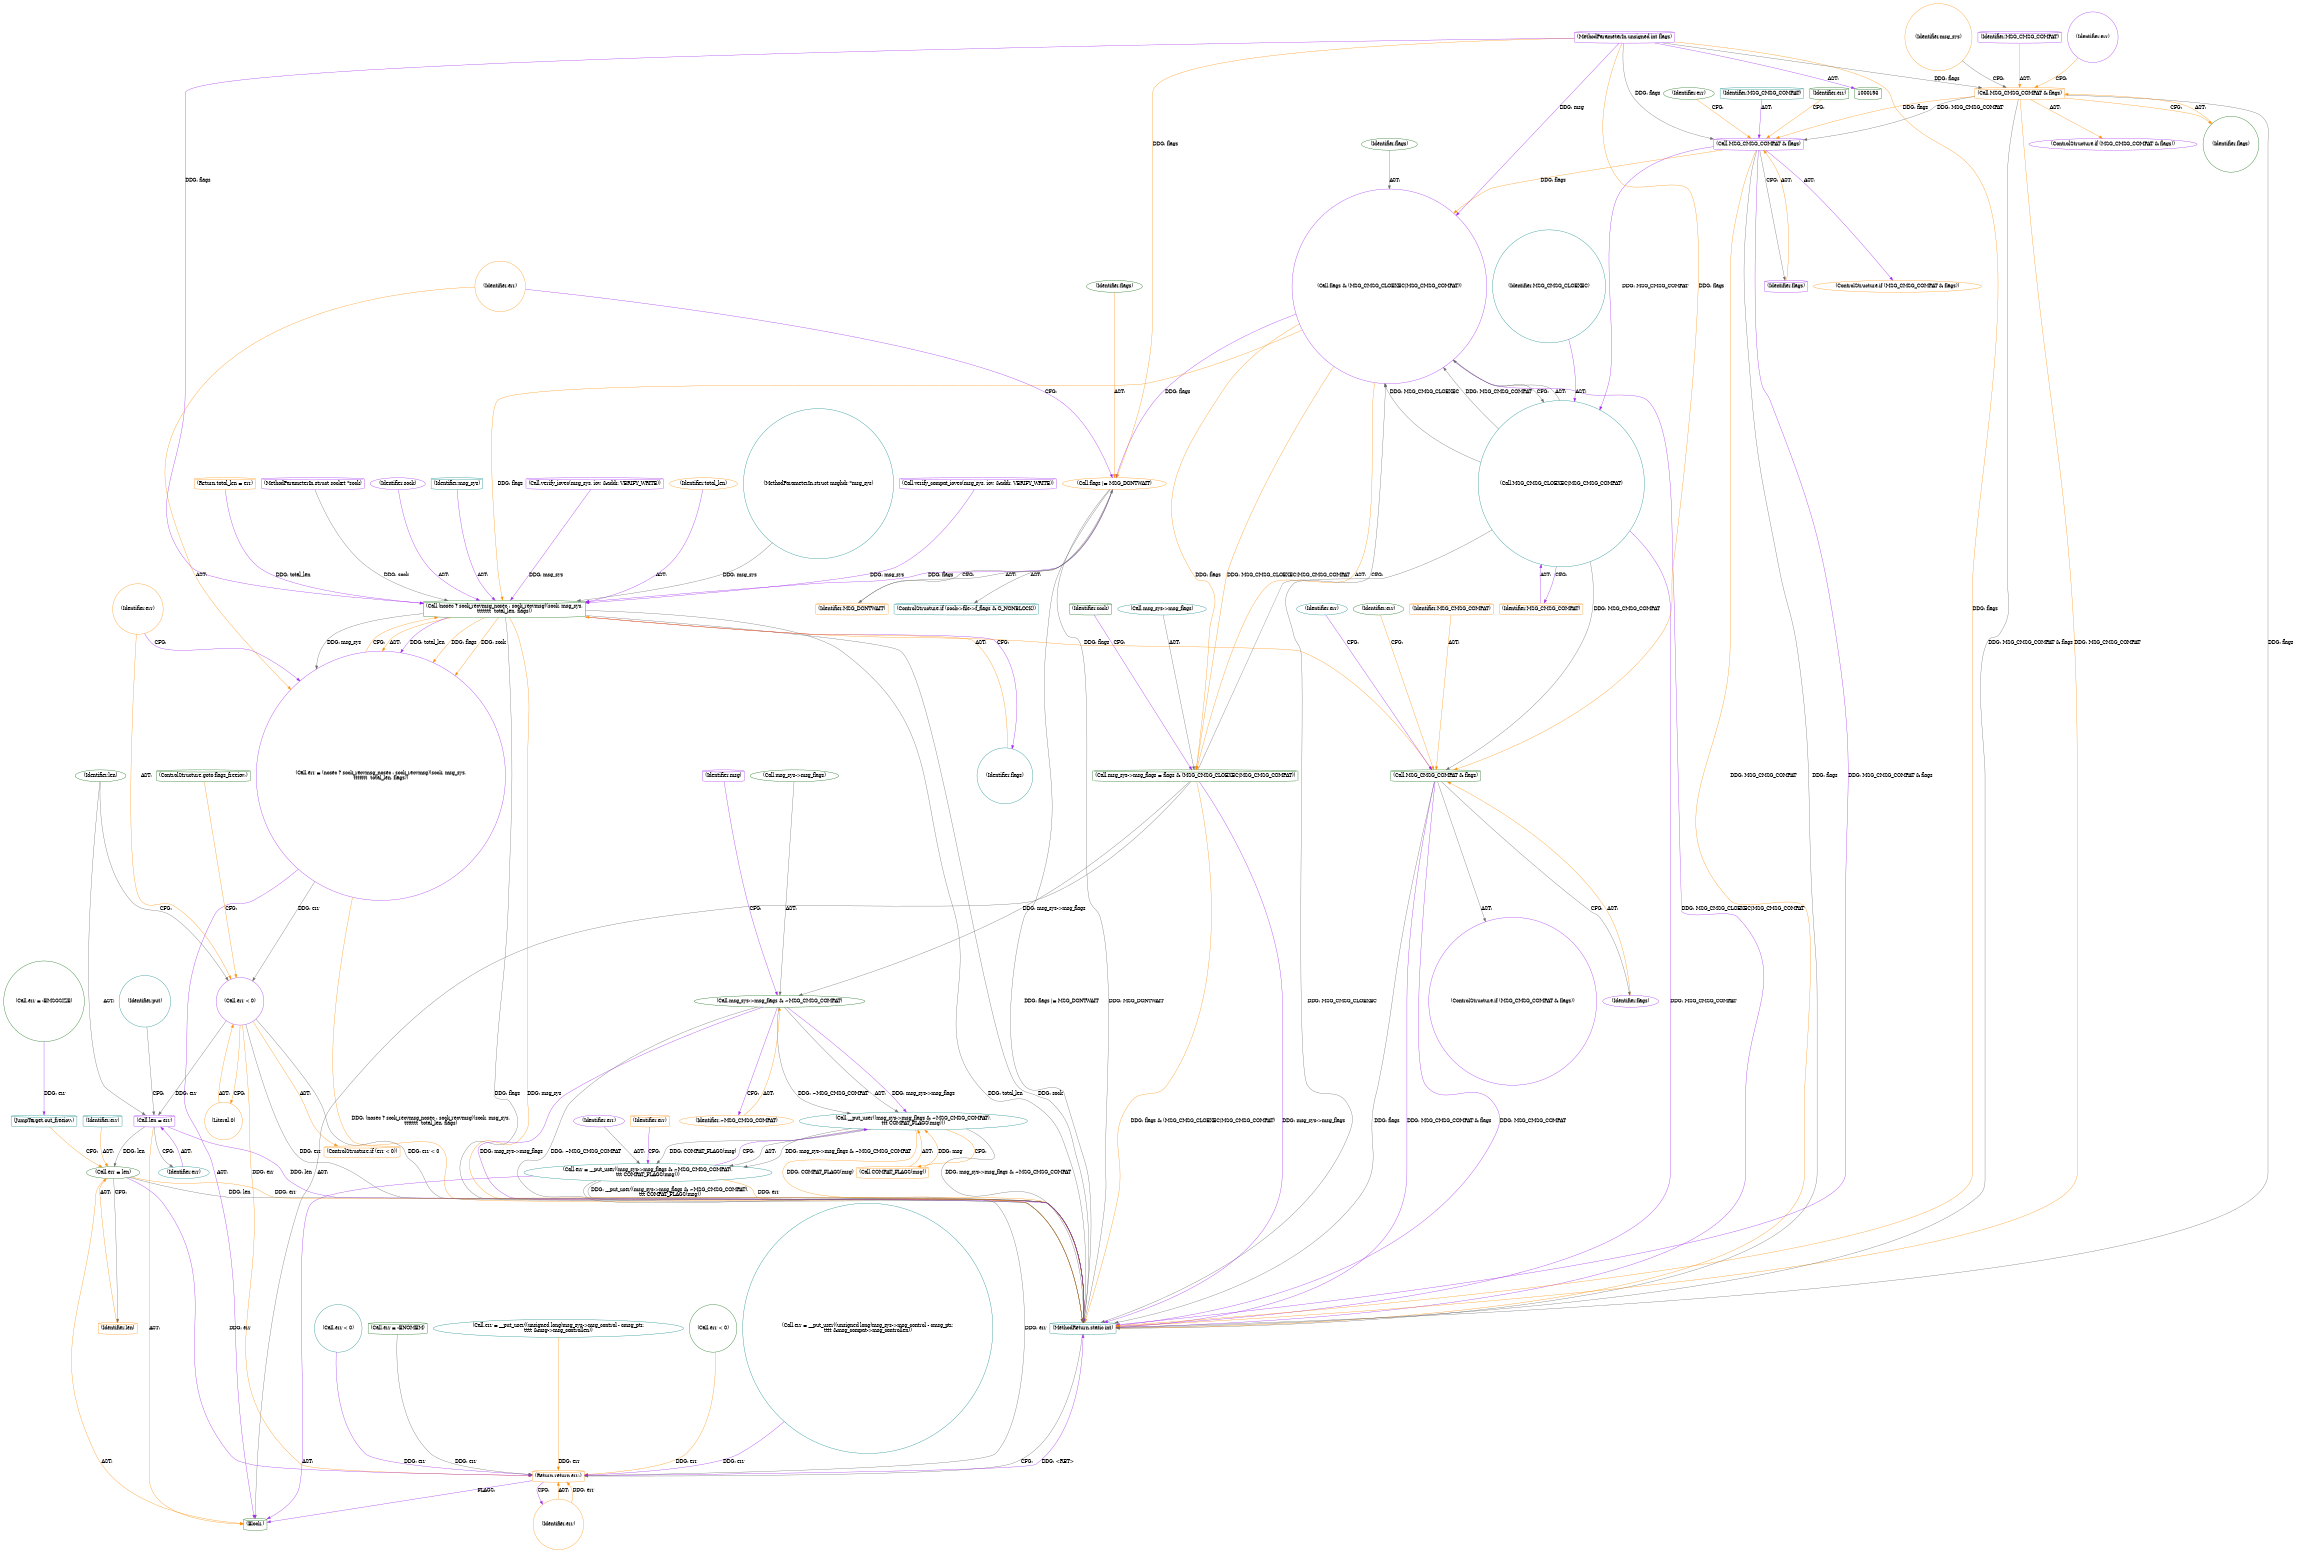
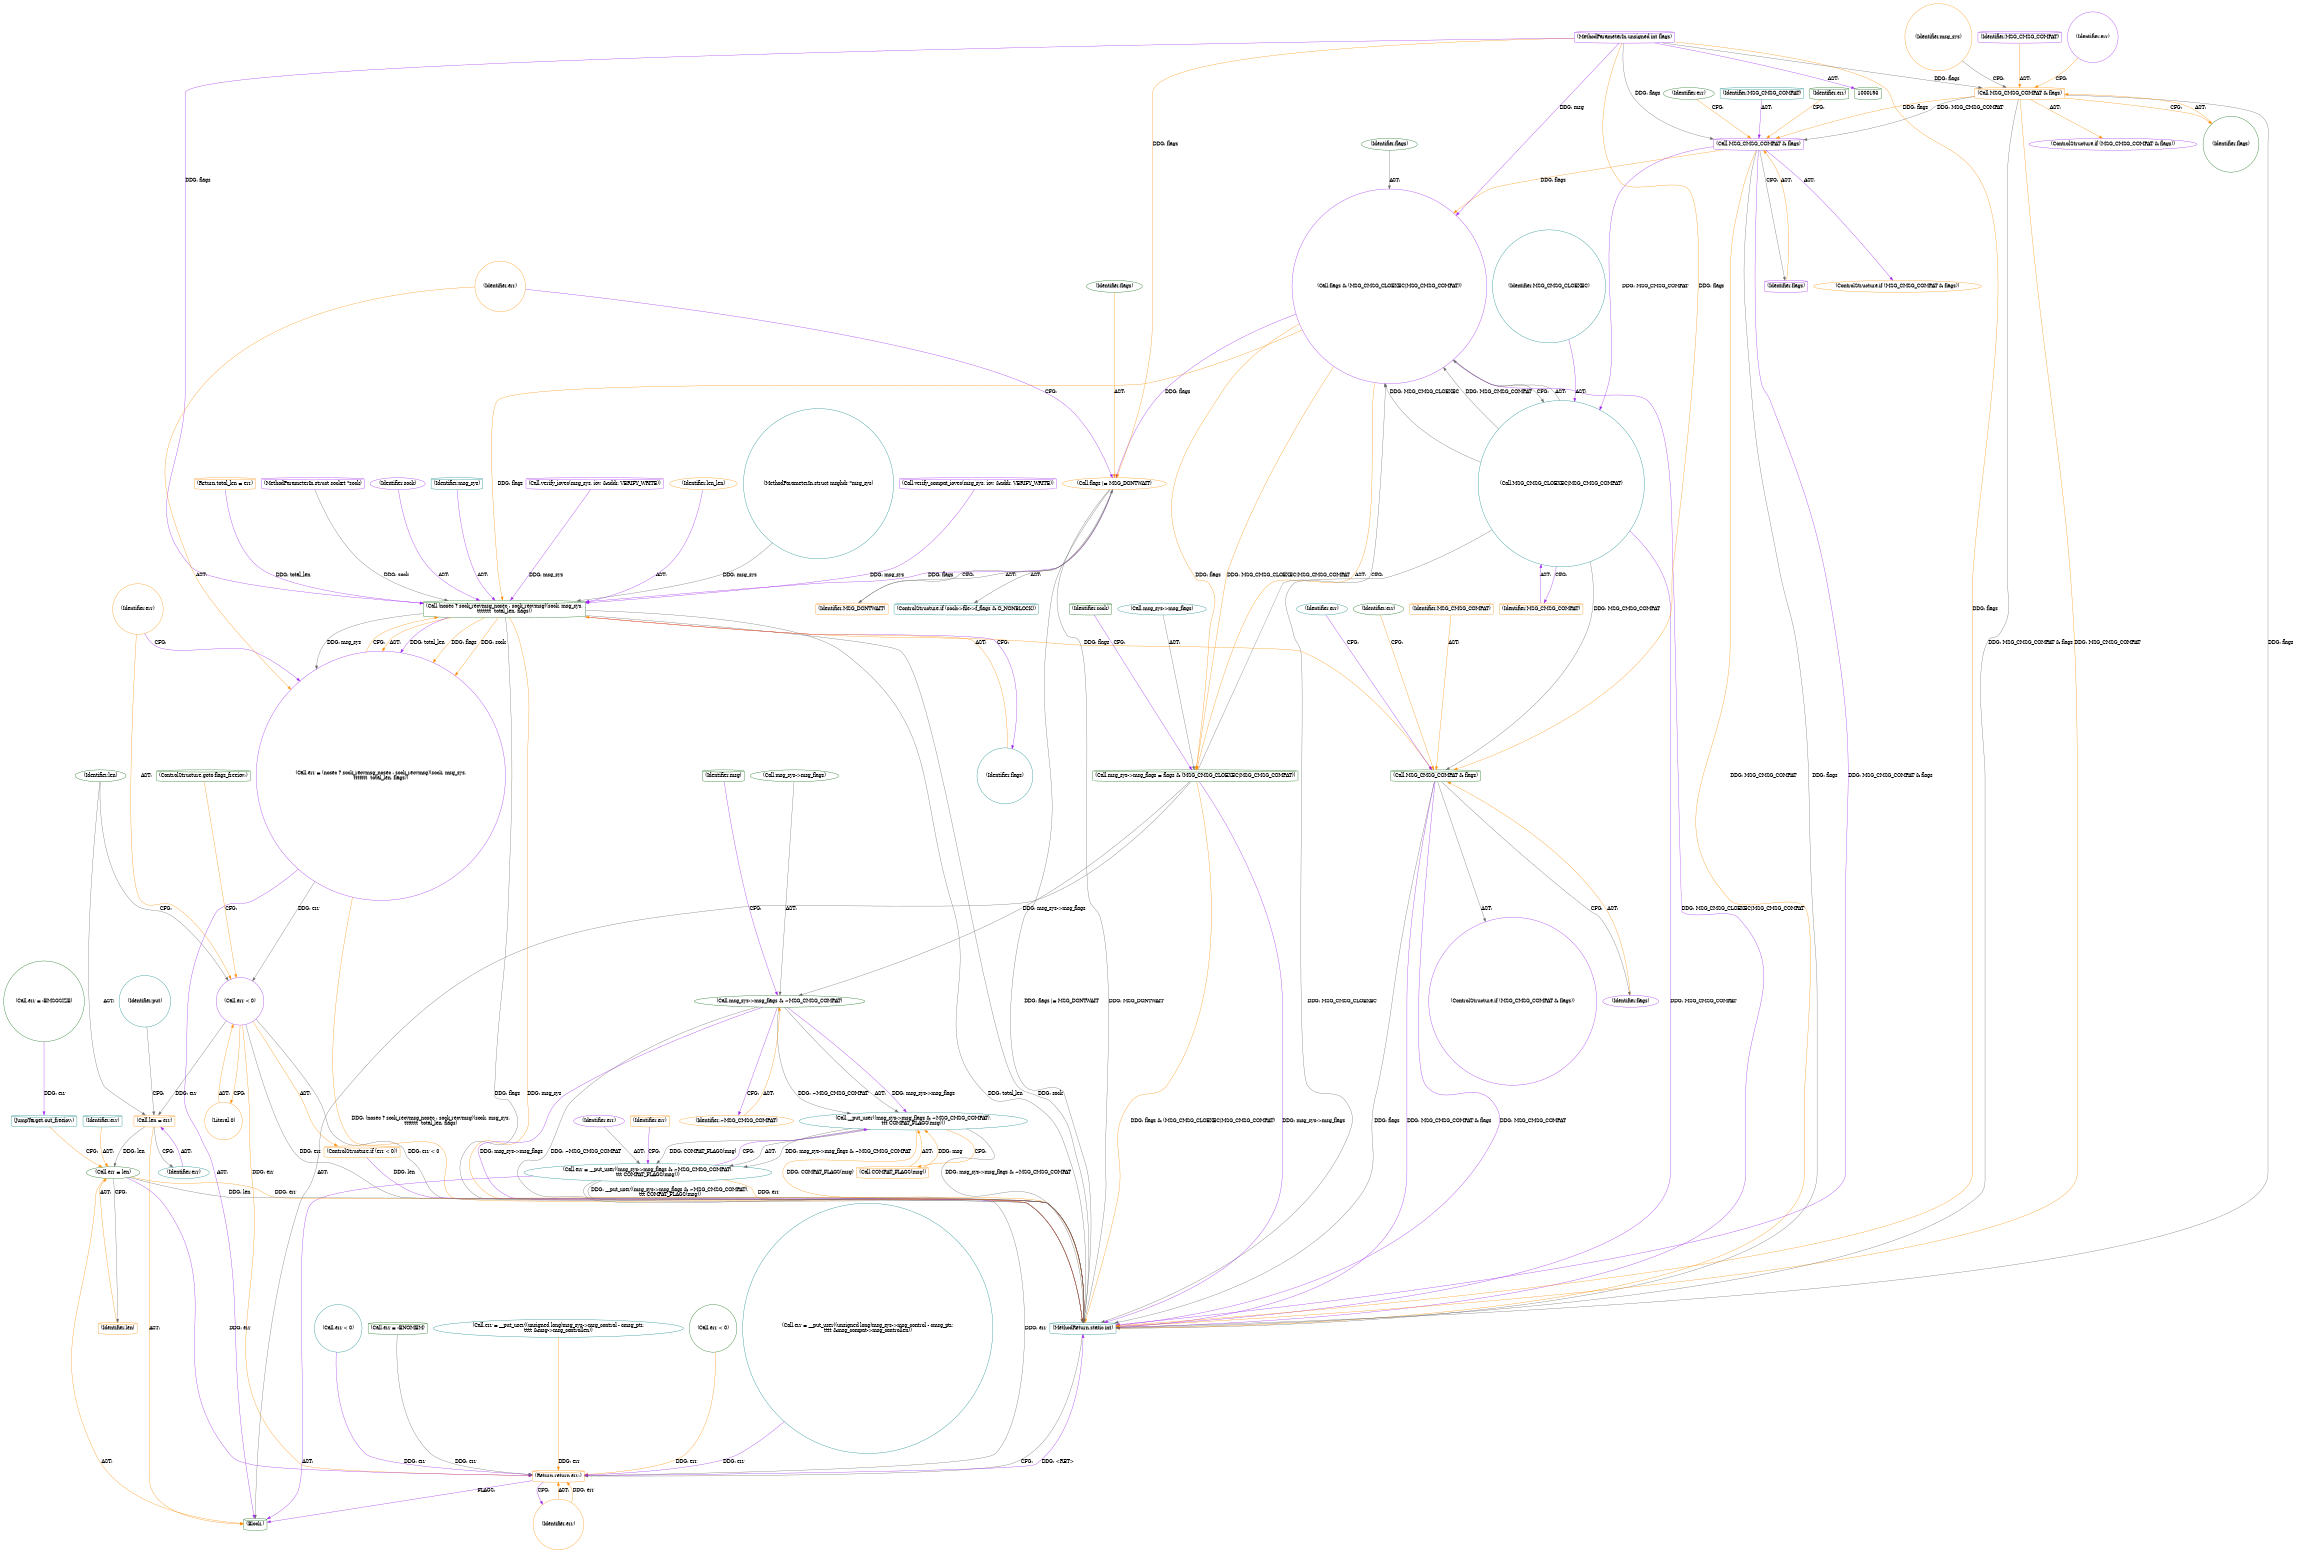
node "(Identifier,total_len)": label "(Identifier,total_len)" -> "(Identifier,len_len)"
node "(Identifier,msg)": color purple -> darkgreen
node "(Call,len = err)": color purple -> darkorange
edge "(Call,len = err)" -> "(MethodReturn,static int)": now "(ControlStructure,if (err < 0))" -> "(MethodReturn,static int)"
